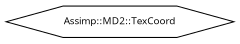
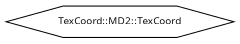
node "Assimp::MD2::TexCoord": label "Assimp::MD2::TexCoord" -> "TexCoord::MD2::TexCoord"
